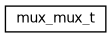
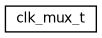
node "mux_mux_t": label "mux_mux_t" -> "clk_mux_t"
